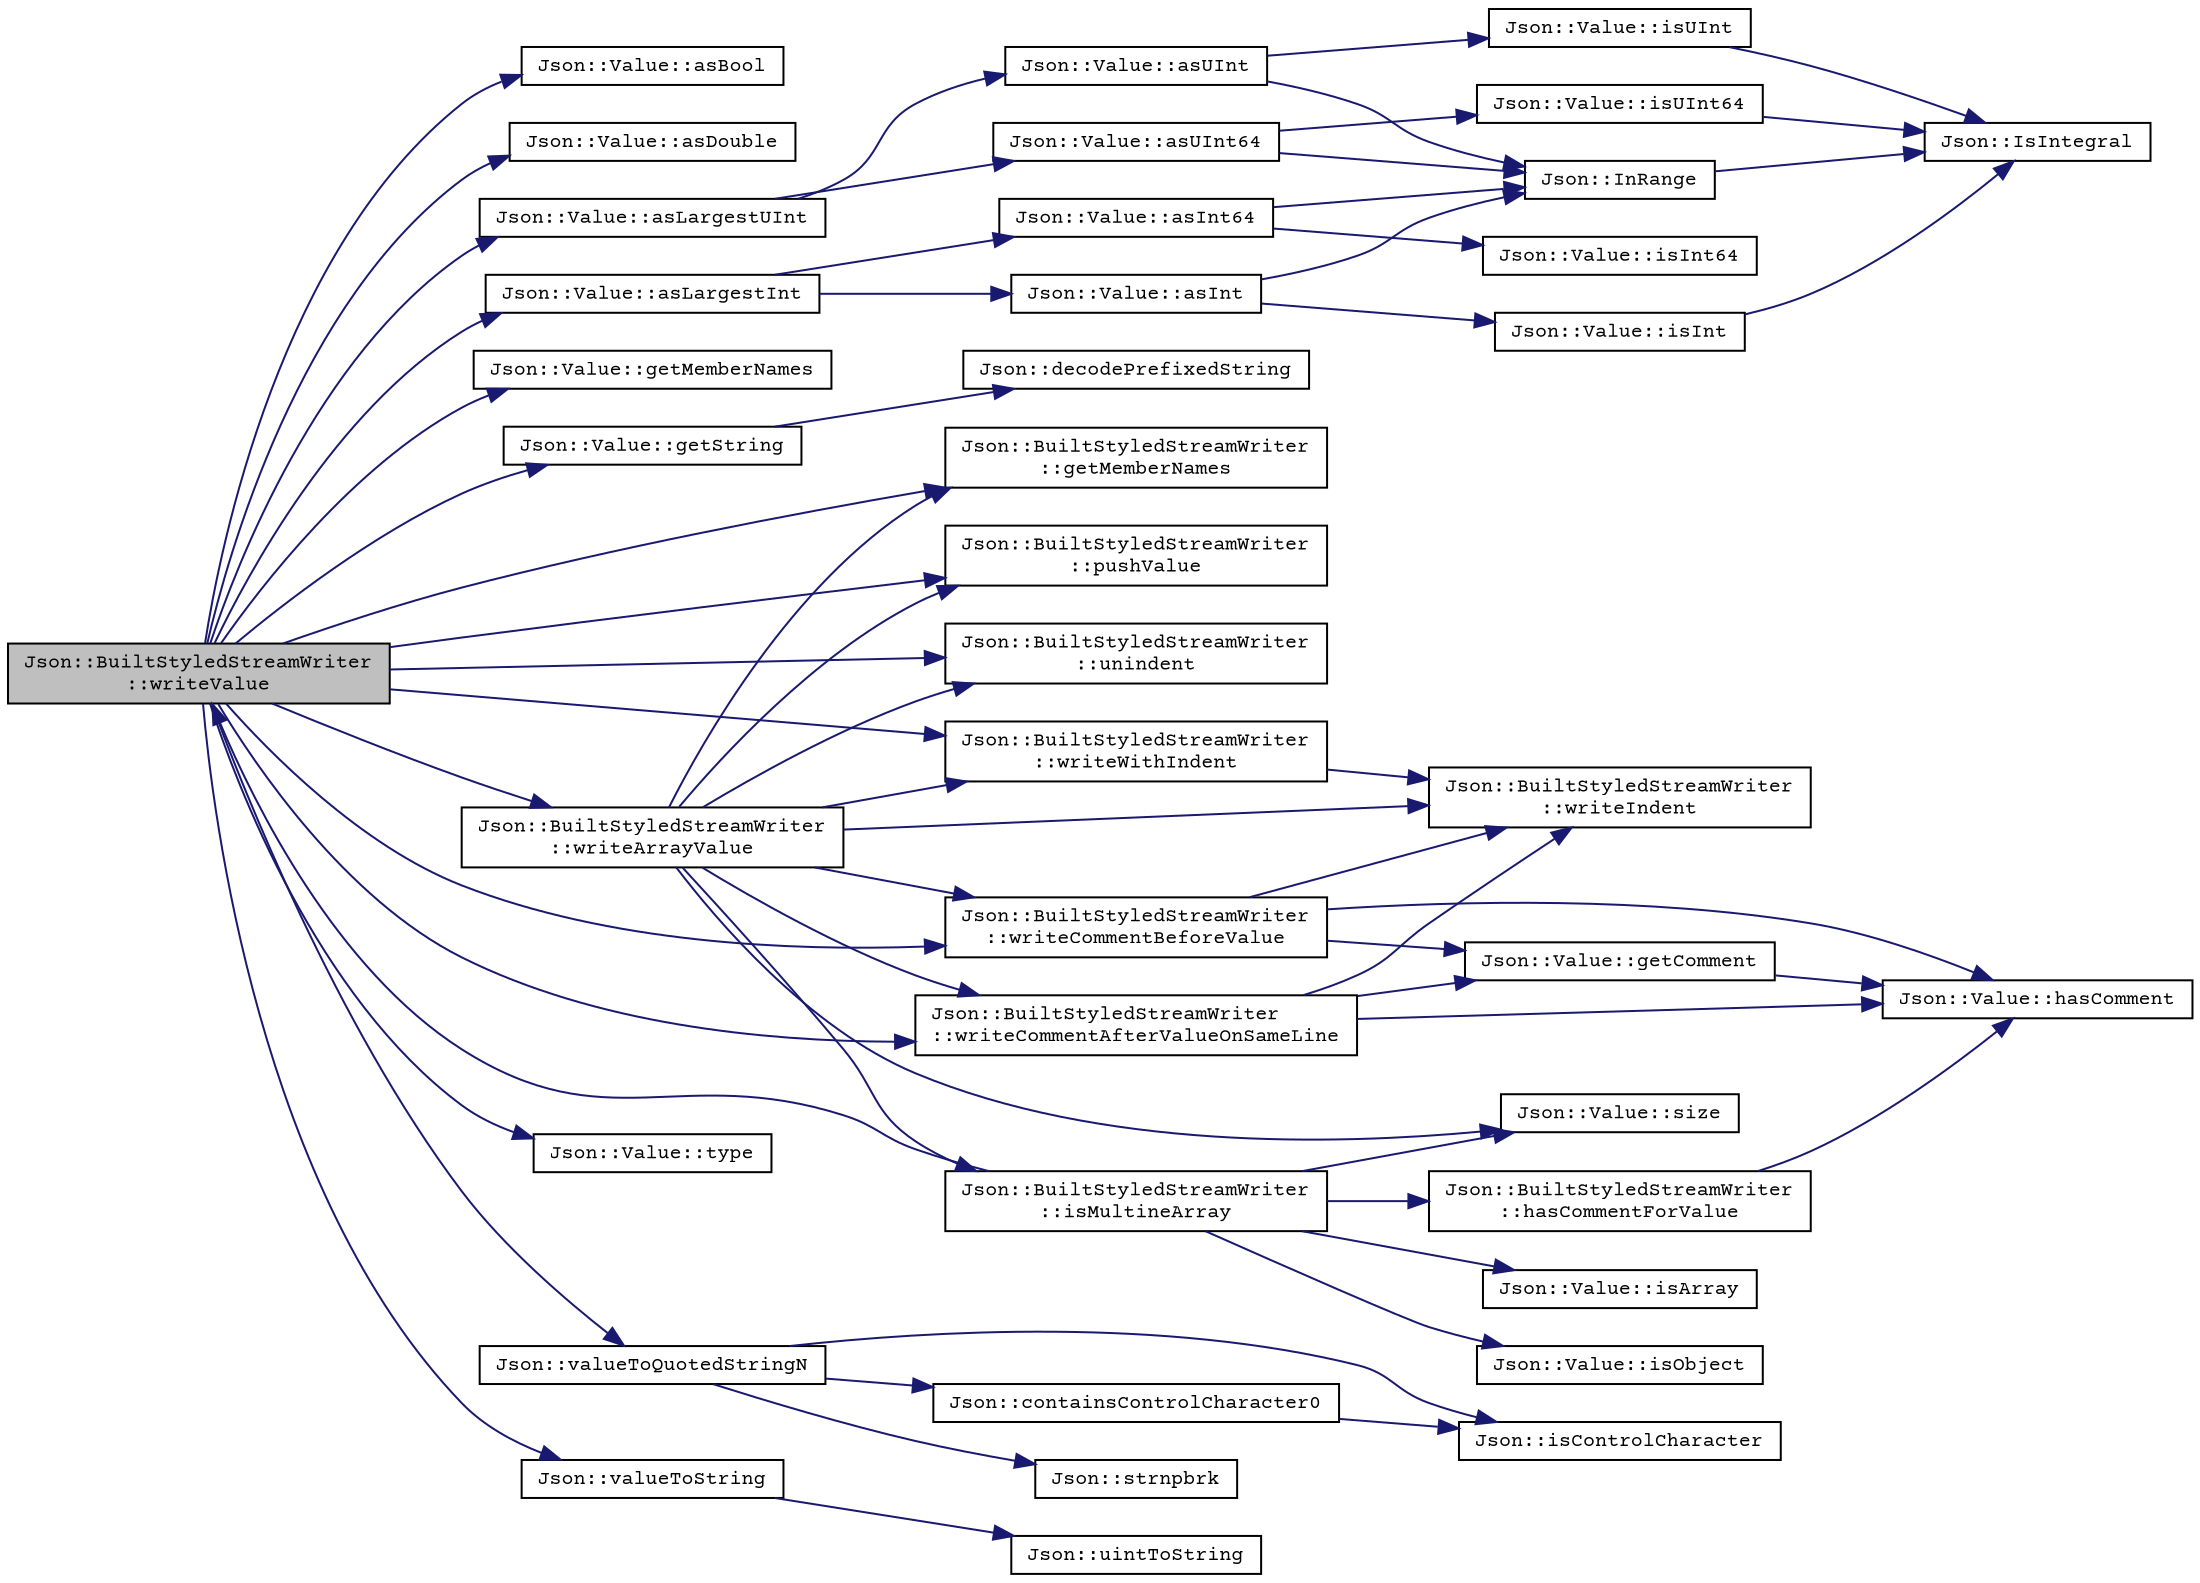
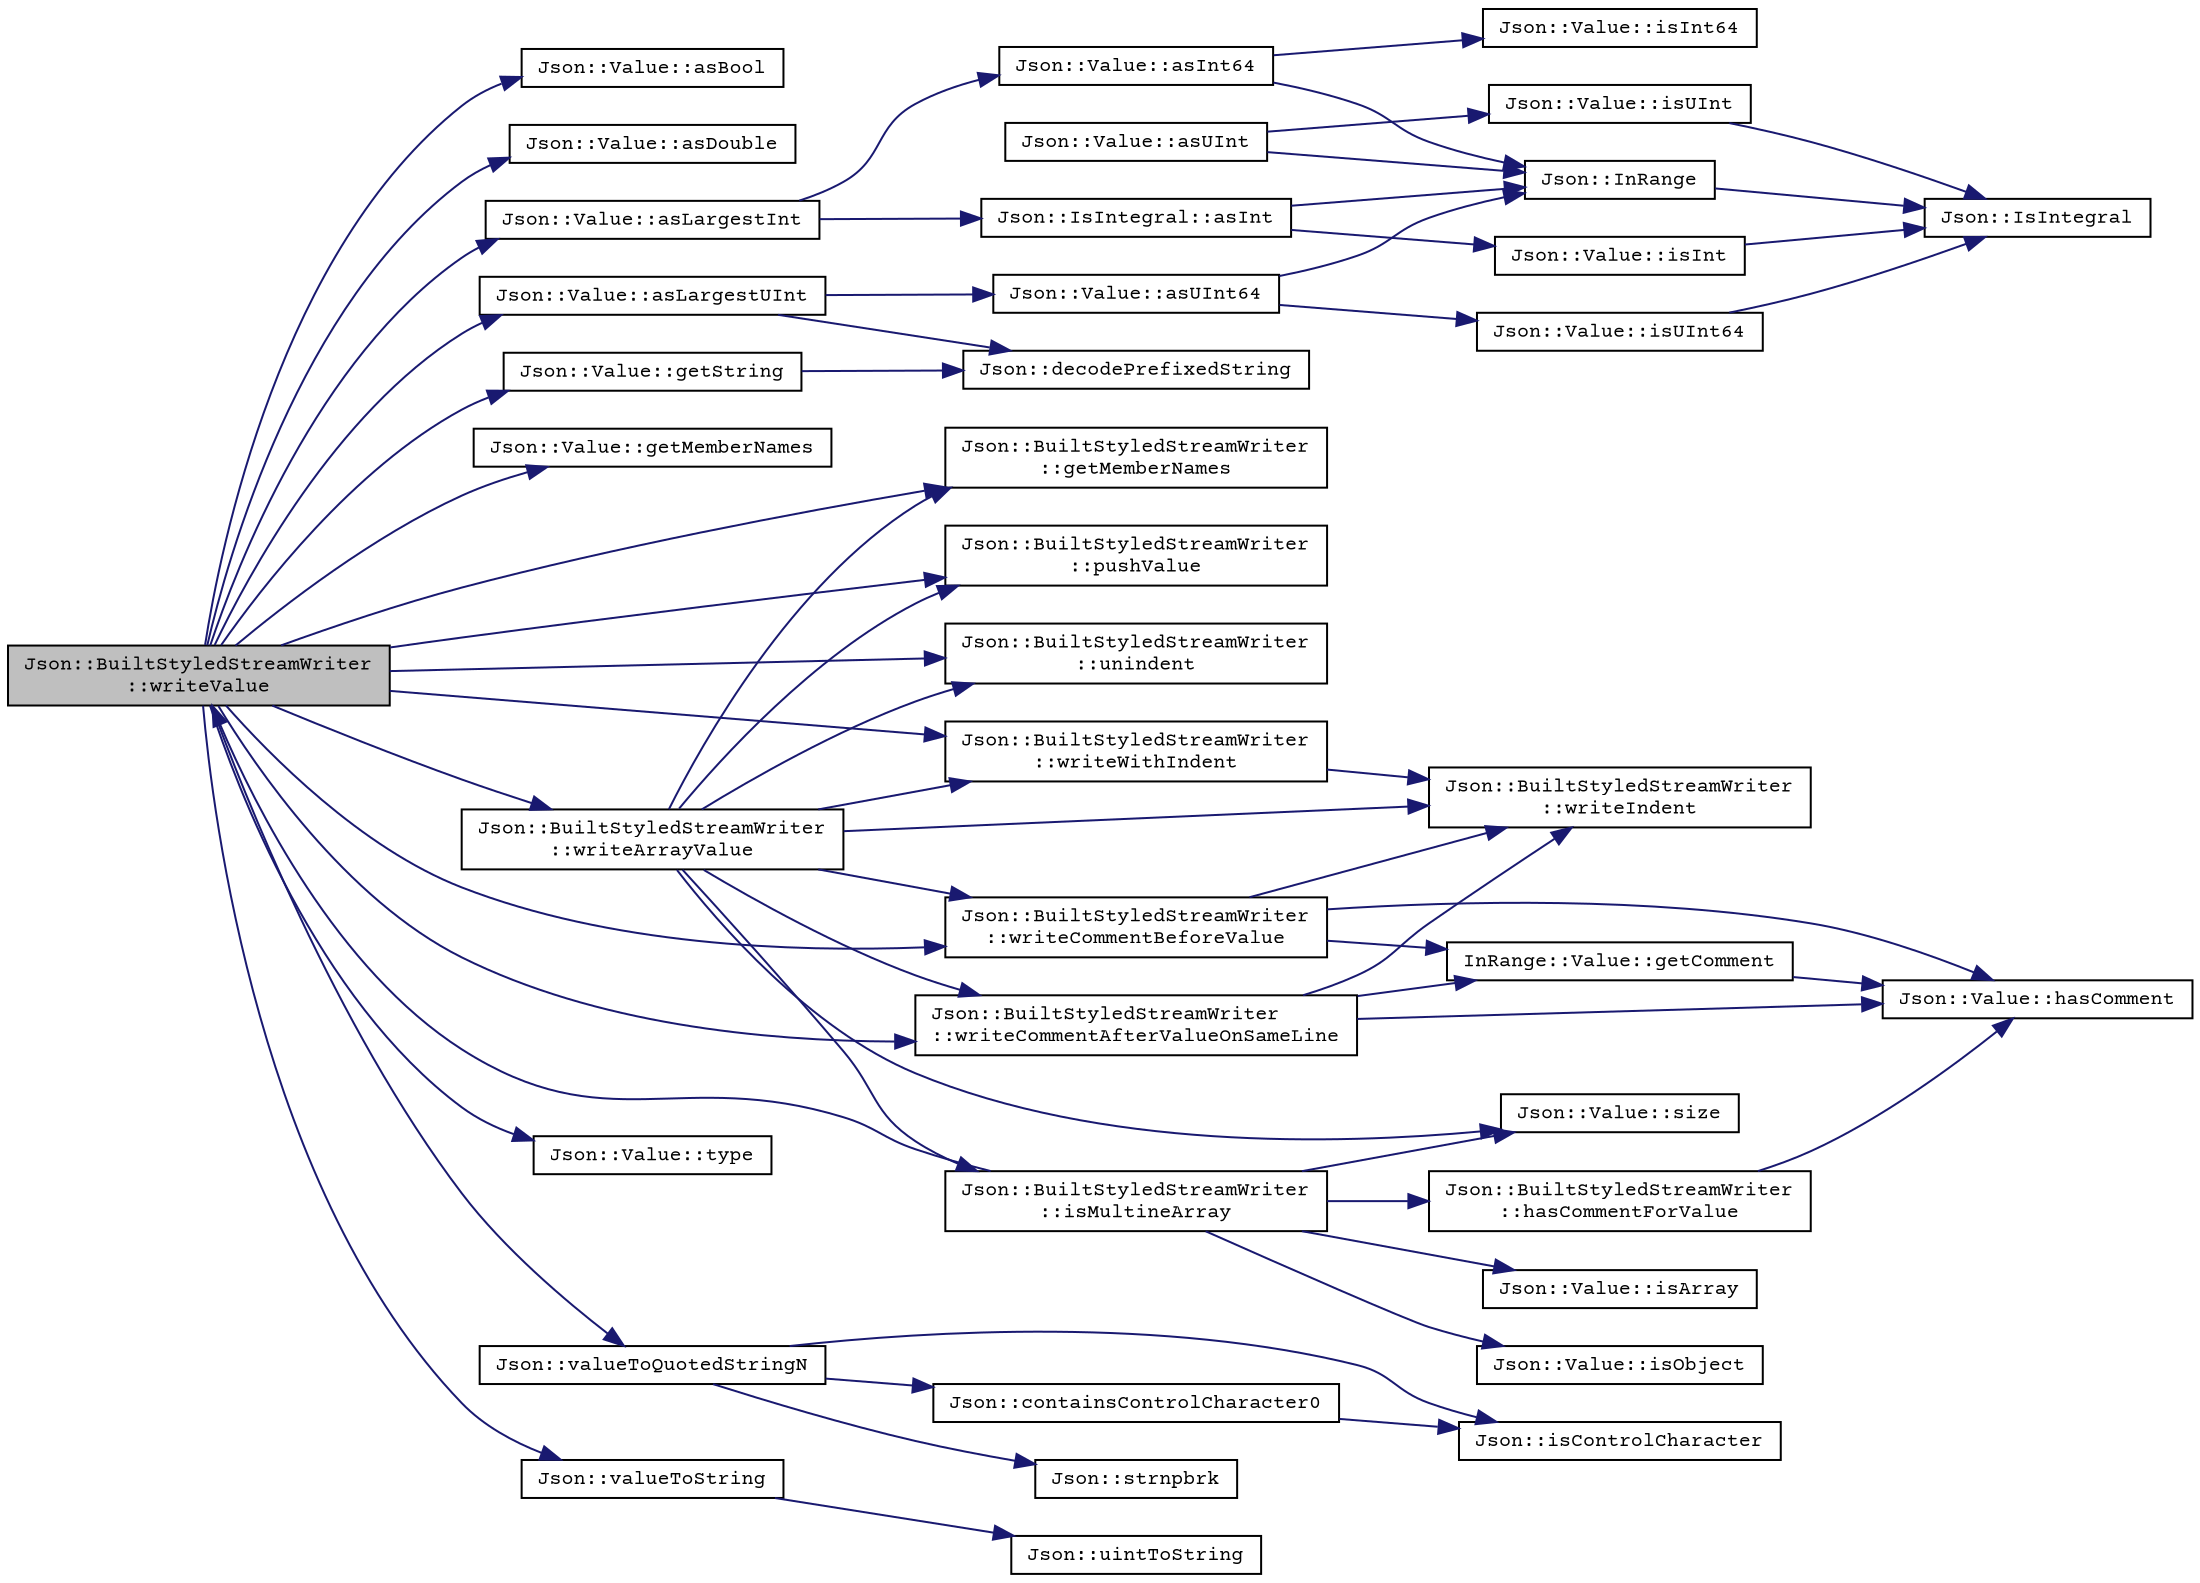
edge "Json::Value::asLargestUInt" -> "Json::Value::asUInt": now "Json::Value::asLargestUInt" -> "Json::decodePrefixedString"
node "Json::Value::asInt": label "Json::Value::asInt" -> "Json::IsIntegral::asInt"
node "Json::Value::getComment": label "Json::Value::getComment" -> "InRange::Value::getComment"
